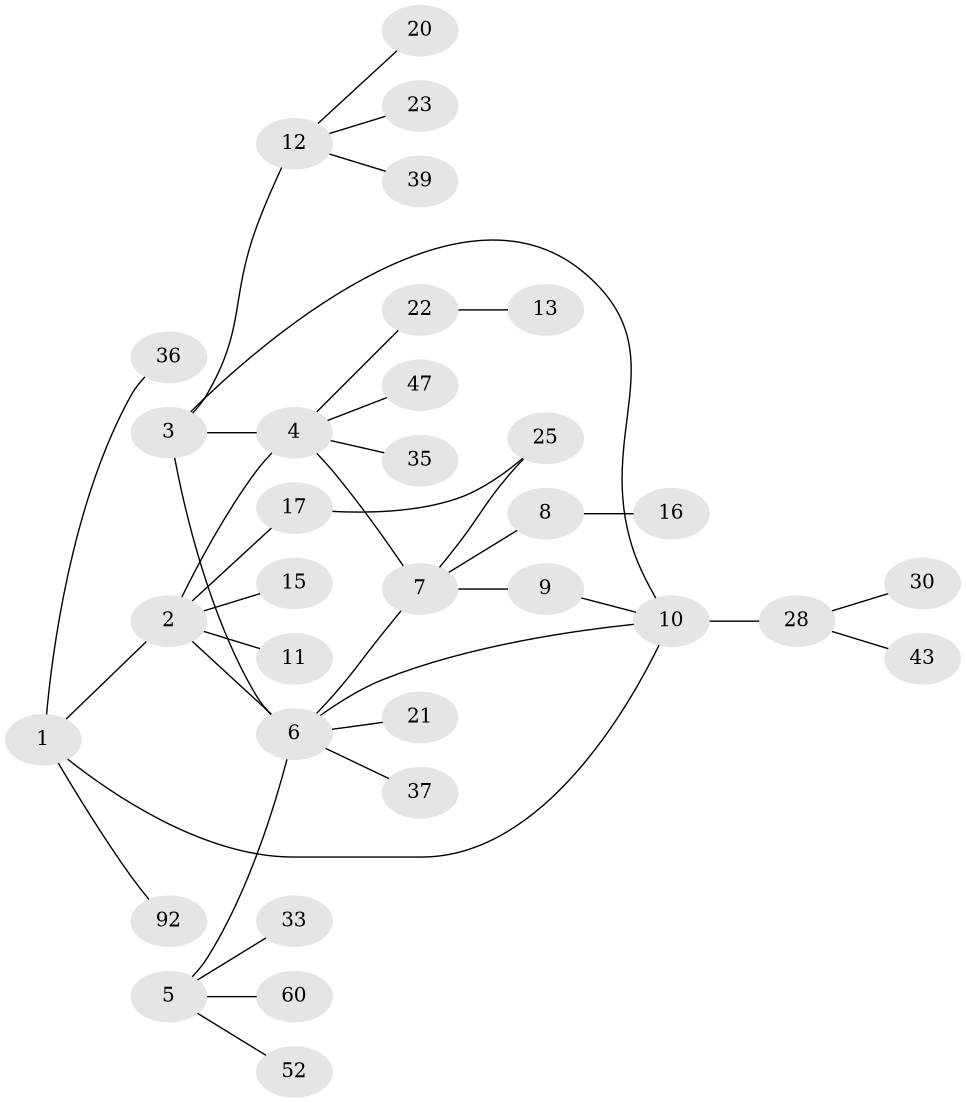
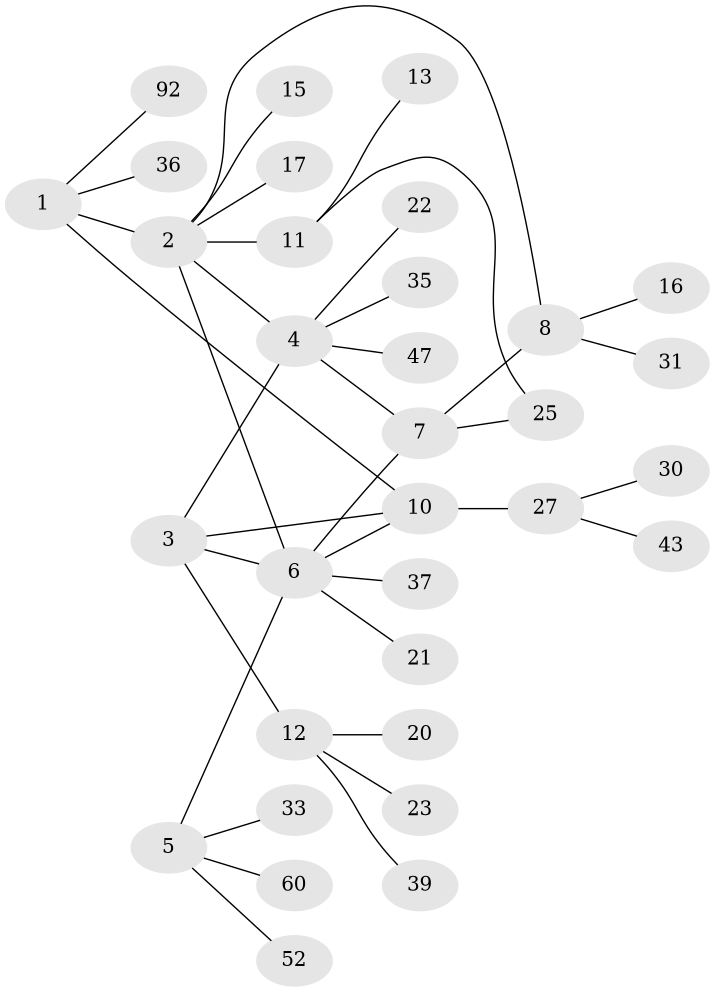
edge "2" -- "8": added
edge "22" -- "13": now "11" -- "13"
node "31": added
edge "25" -- "17": now "25" -- "11"
node "9": removed
node "28": label "28" -> "27"
